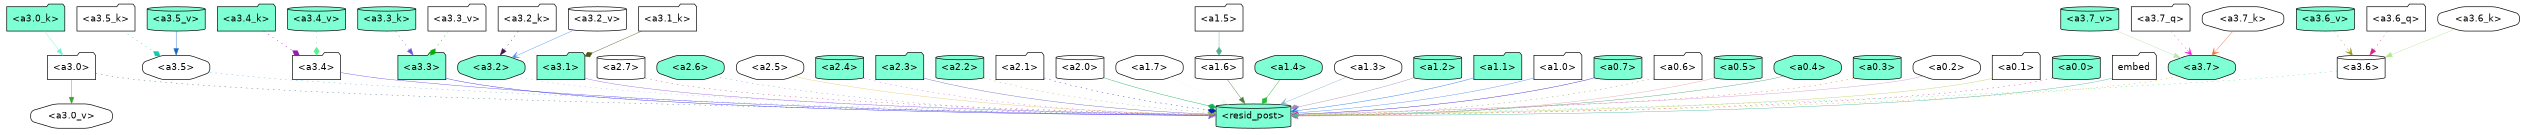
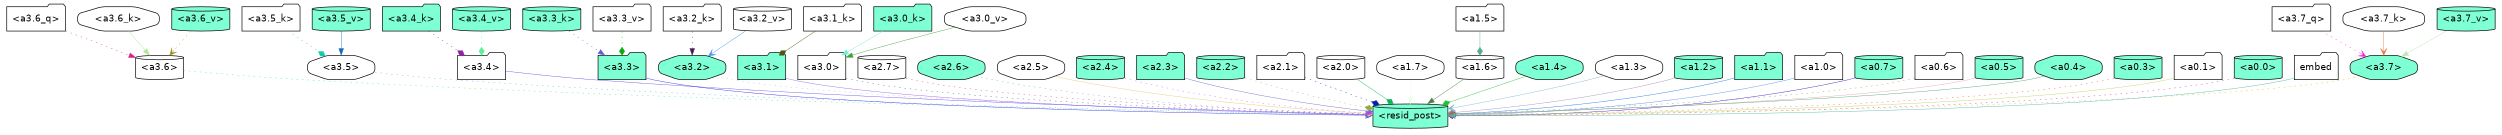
node "<a0.2>": removed
edge "<a3.0>" -> "<a3.0_v>": reversed
